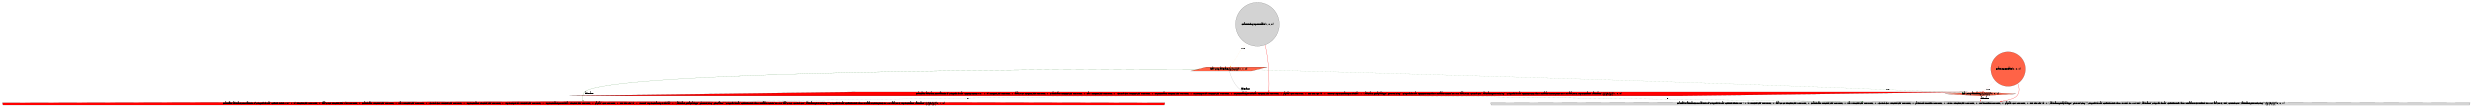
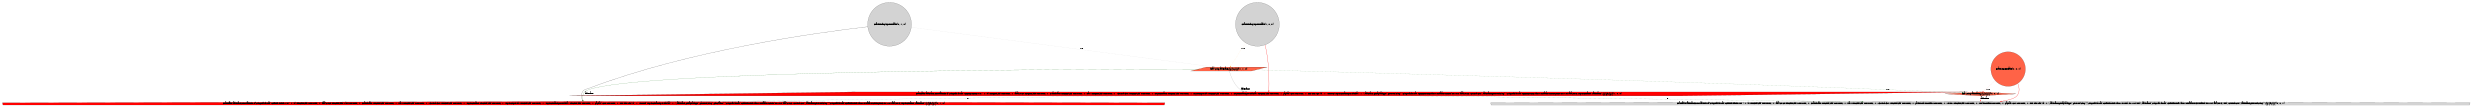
node "createPendingSegmentsTable['0', '1', '0']": added
